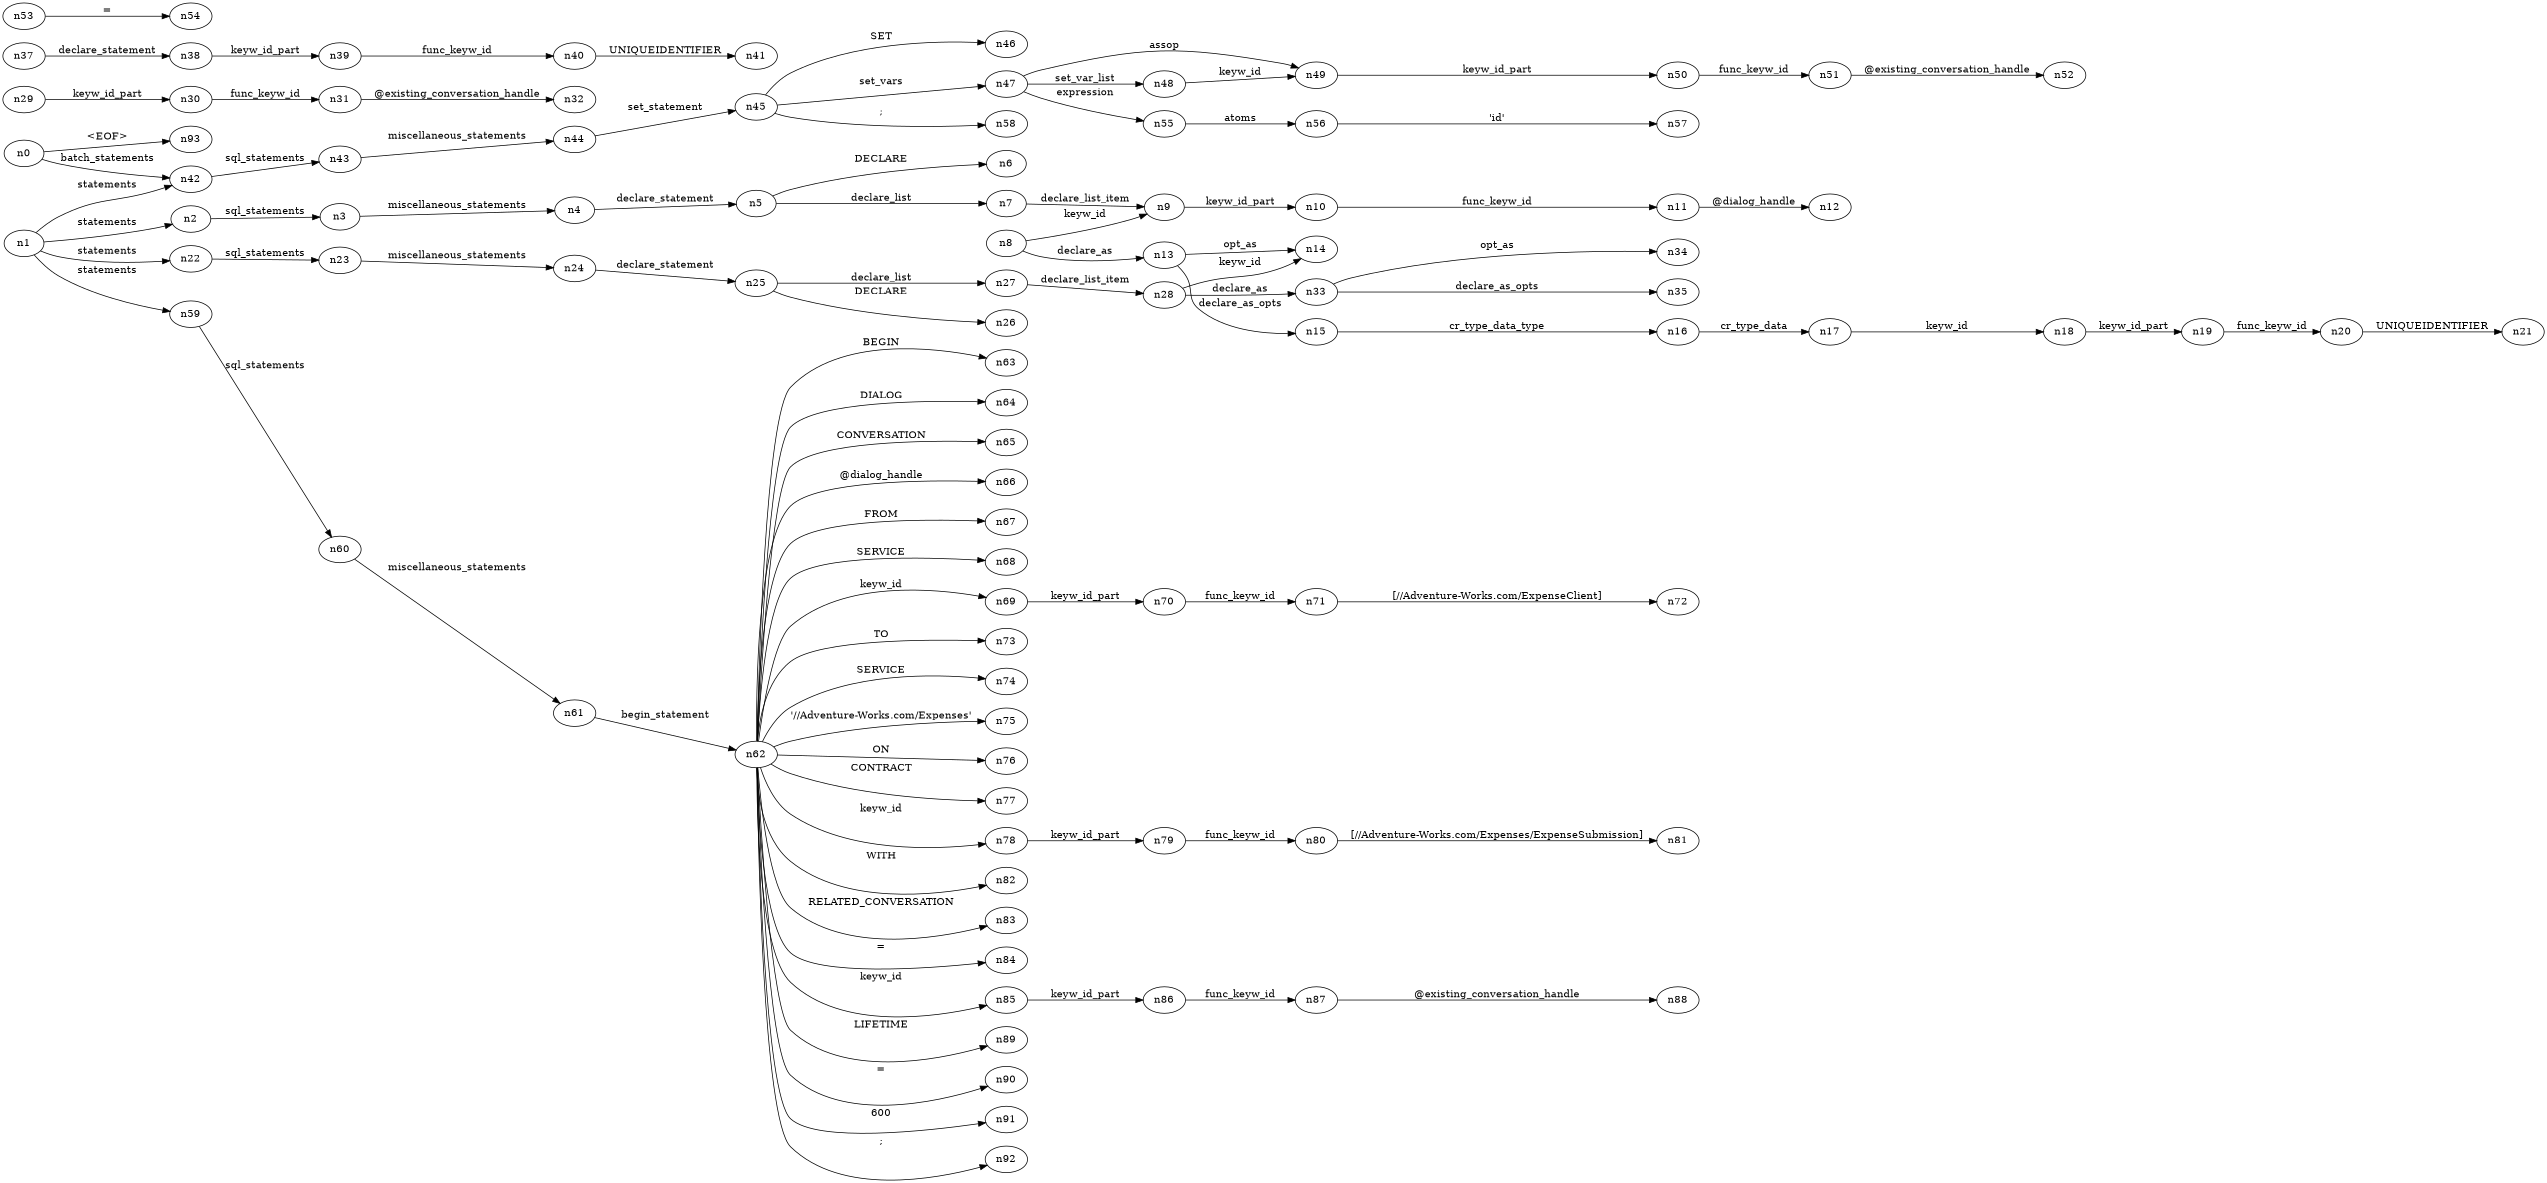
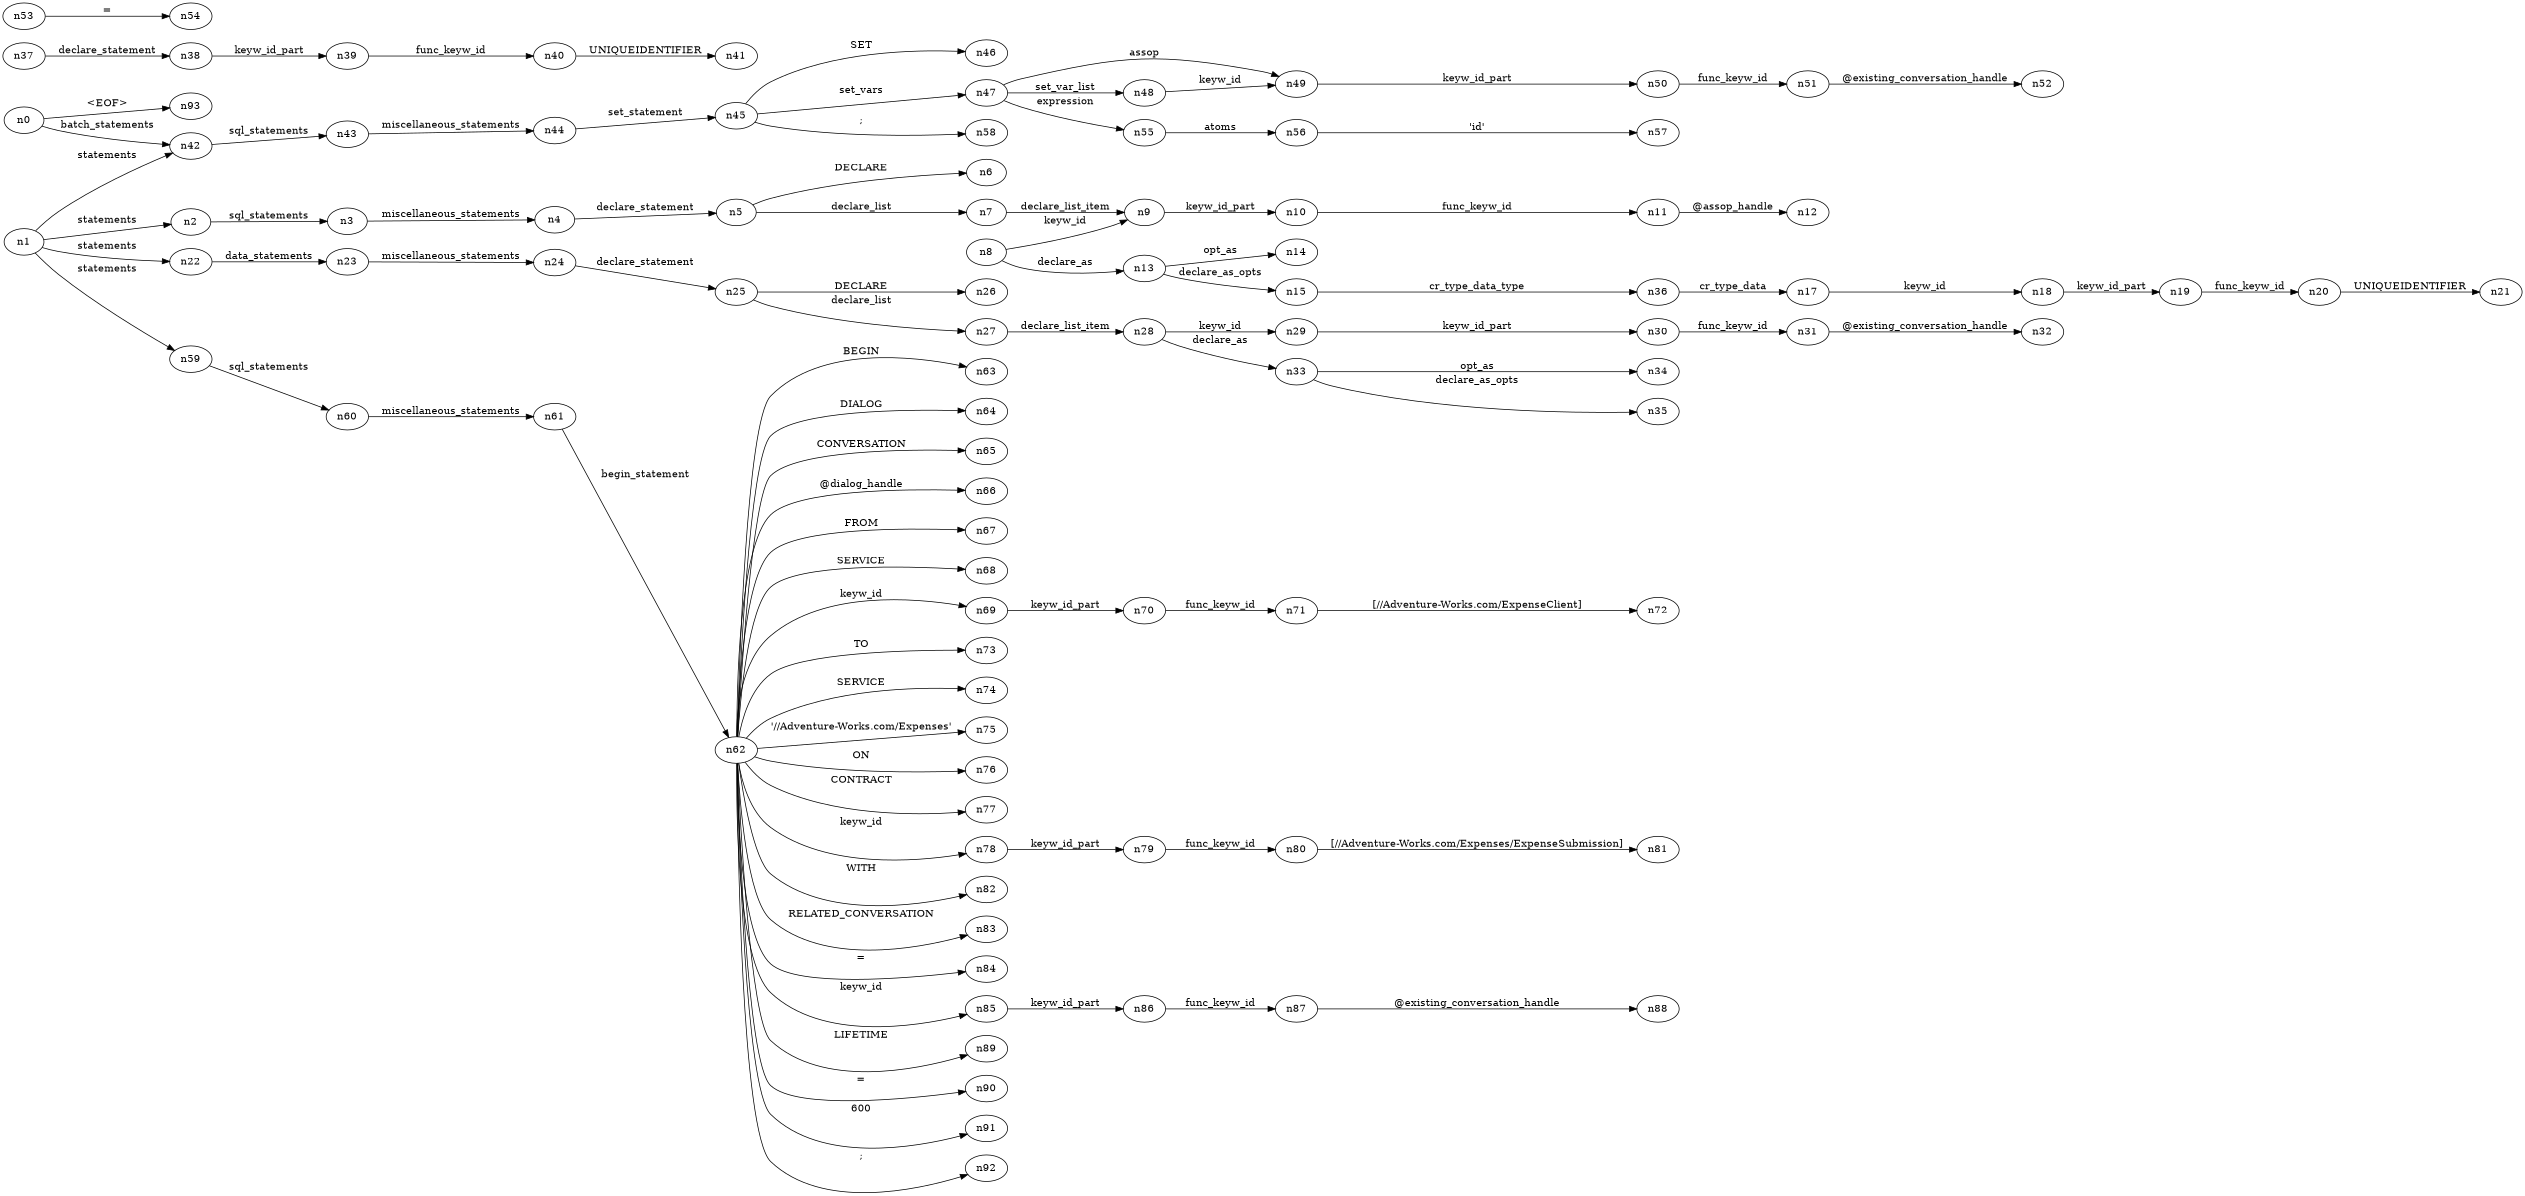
edge "n11" -> "n12": label "@dialog_handle" -> "@assop_handle"
edge "n22" -> "n23": label "sql_statements" -> "data_statements"
edge "n28" -> "n14": now "n28" -> "n29"
node "n16": label "n16" -> "n36"
